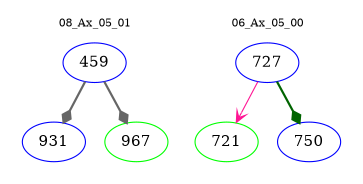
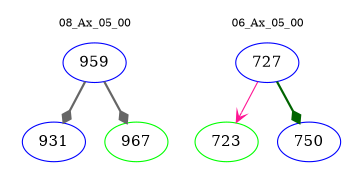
cluster "08_Ax_05_01": label "08_Ax_05_01" -> "08_Ax_05_00"
node "459": label "459" -> "959"
node "721": label "721" -> "723"
